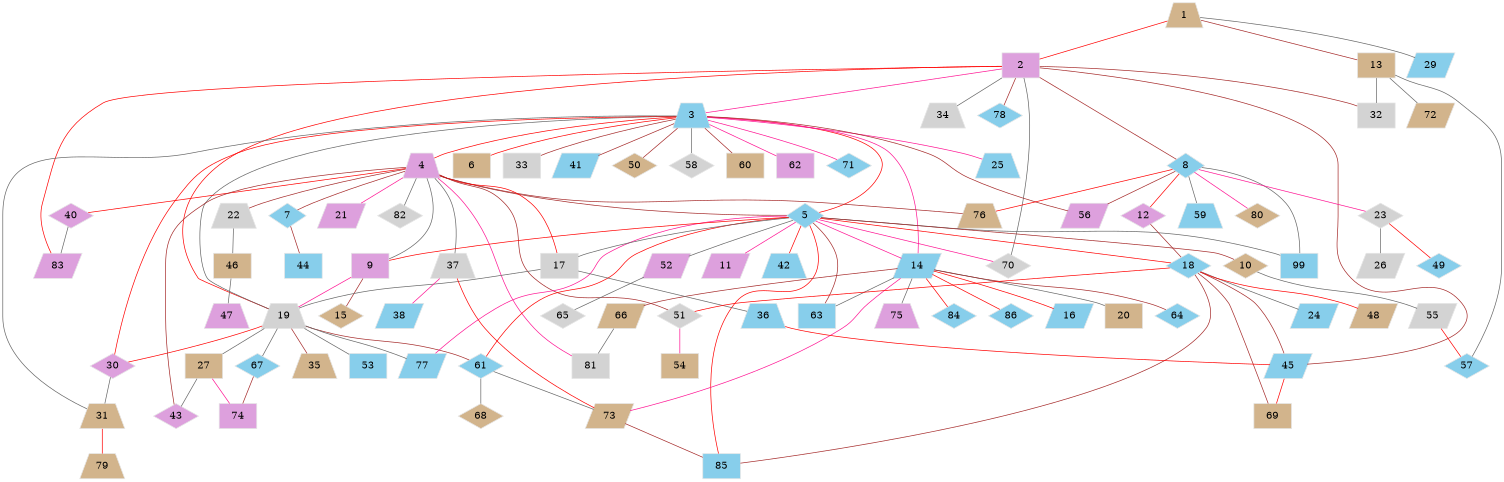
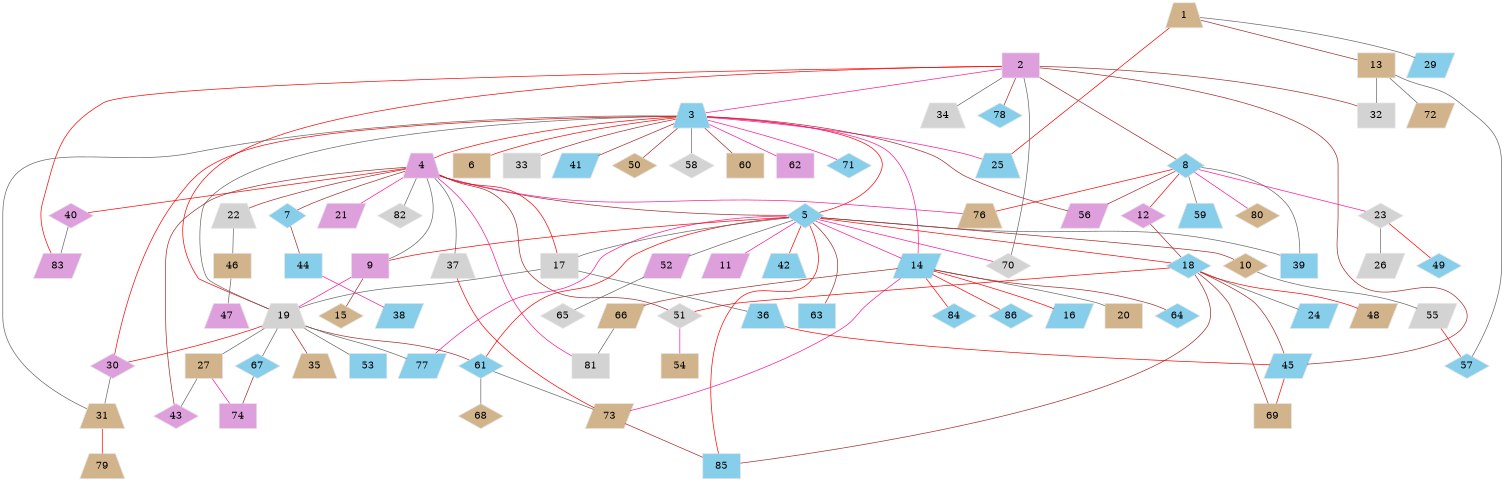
edge "1" -- "2": now "1" -- "25"
edge "4" -- "76": color brown -> deeppink
node "99": label "99" -> "39"
edge "14" -- "63": removed
edge "37" -- "38": now "44" -- "38"
node "75": removed
